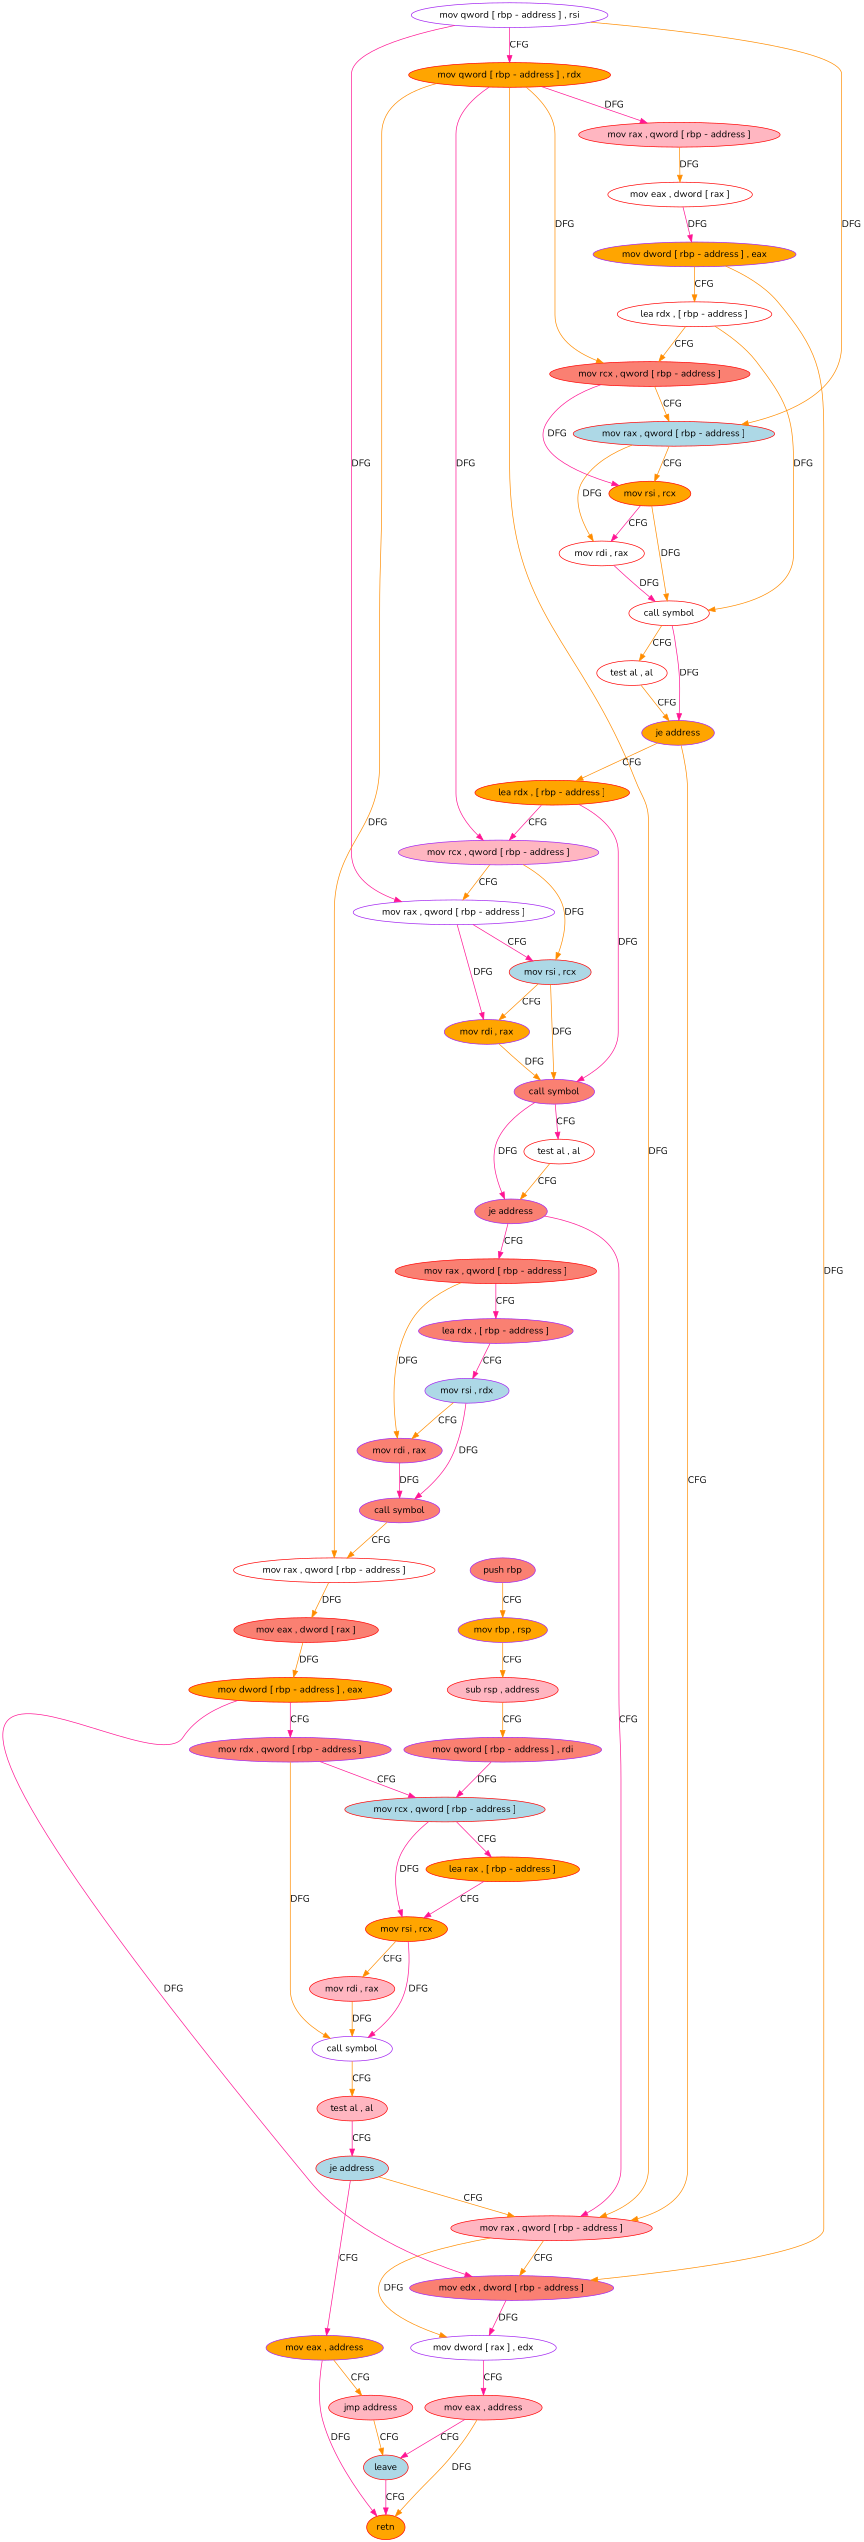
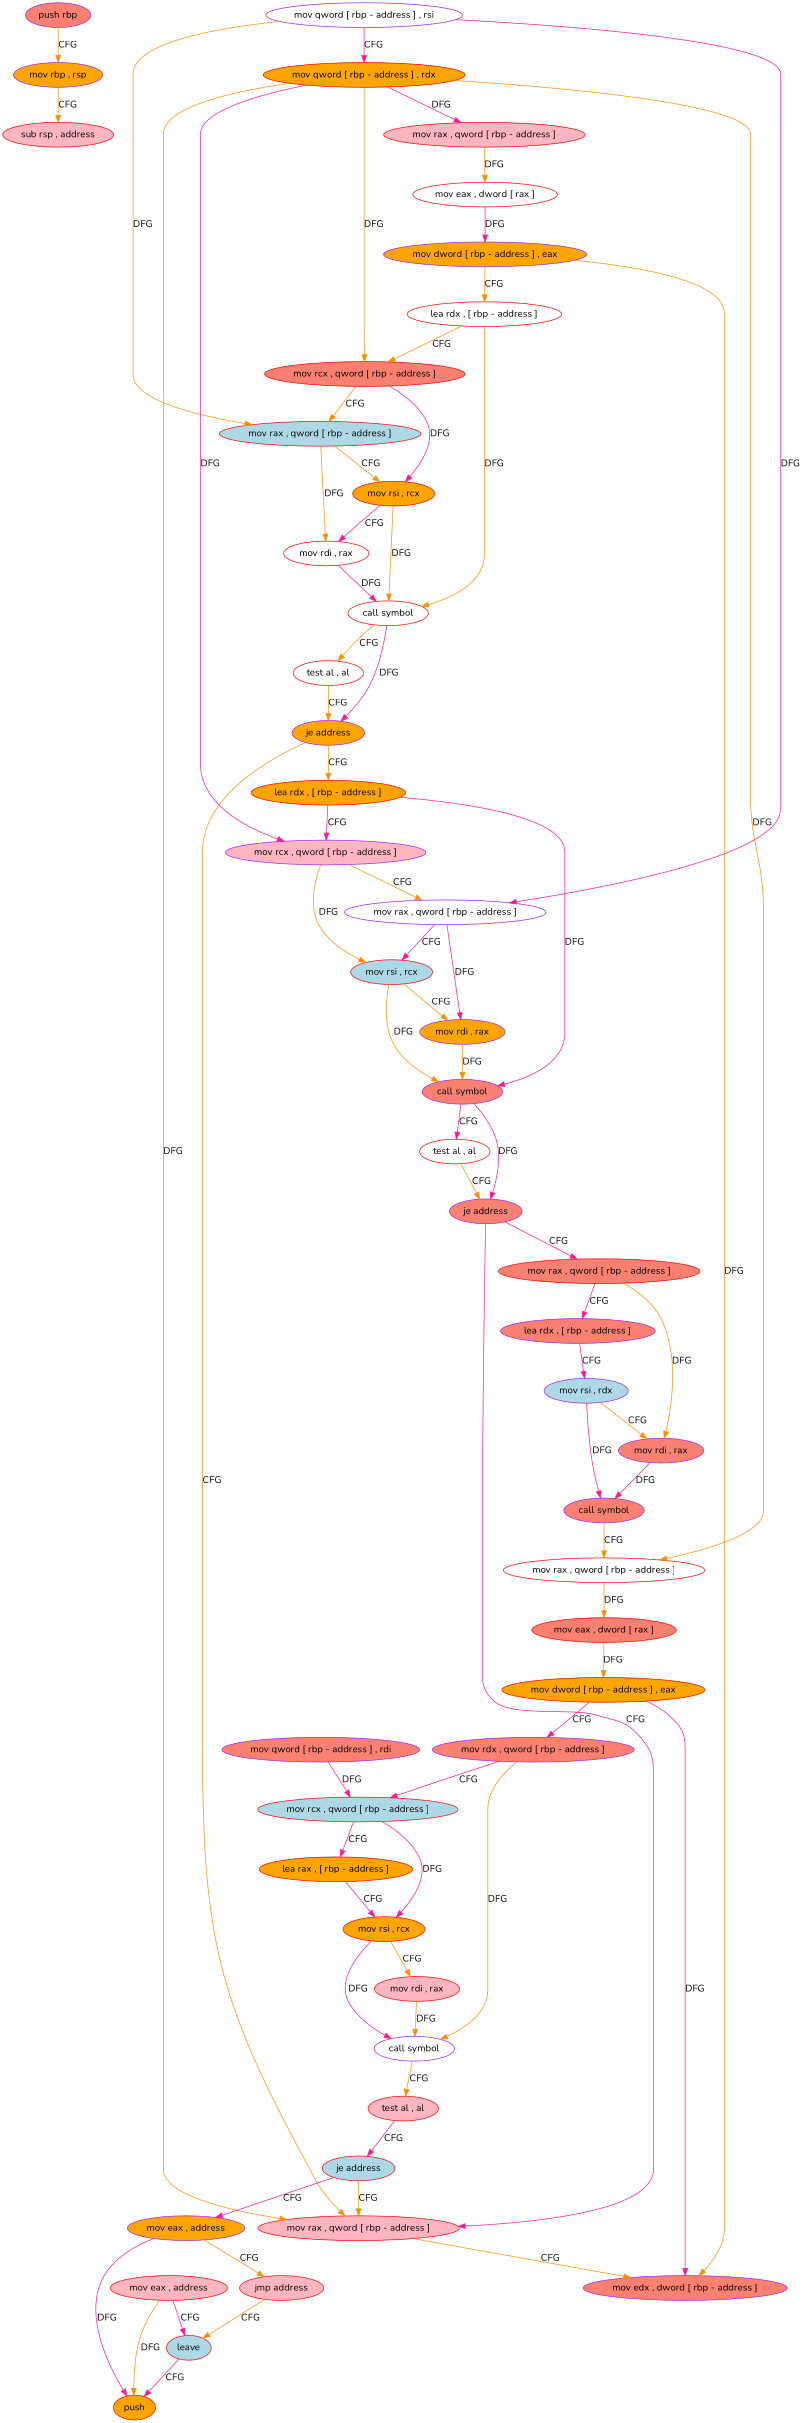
edge "sub rsp , address" -> "mov qword [ rbp - address ] , rdi": removed, label "CFG"
node "mov dword [ rax ] , edx": removed
node "retn": label "retn" -> "push"
